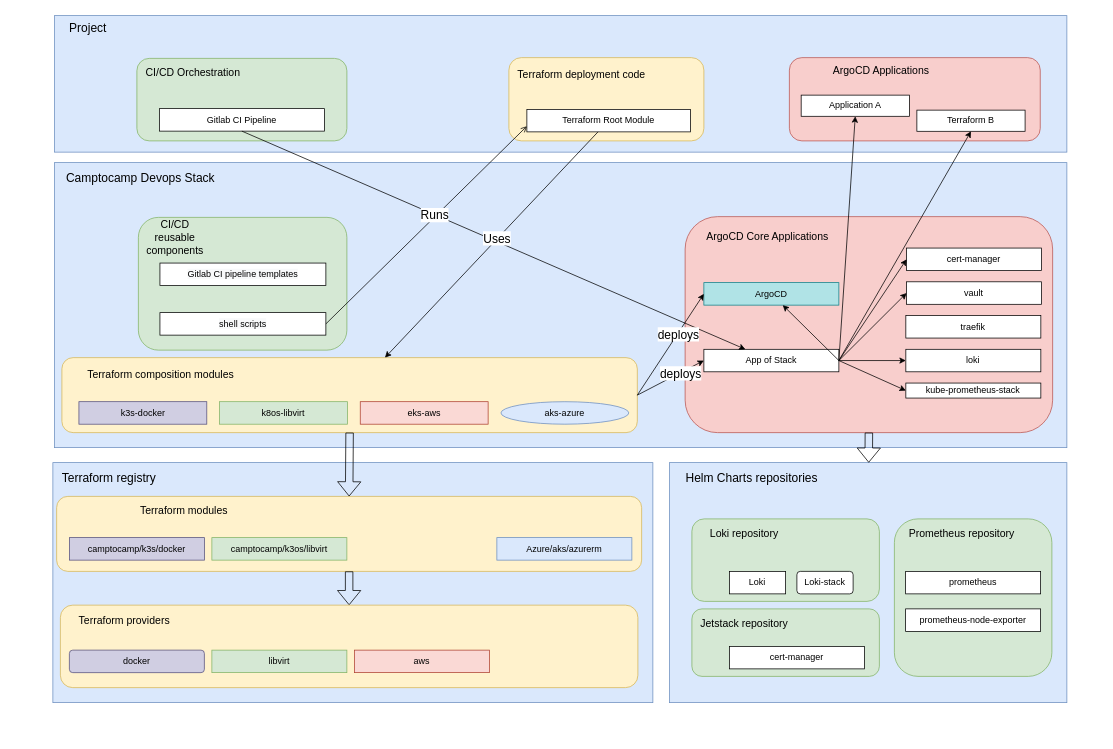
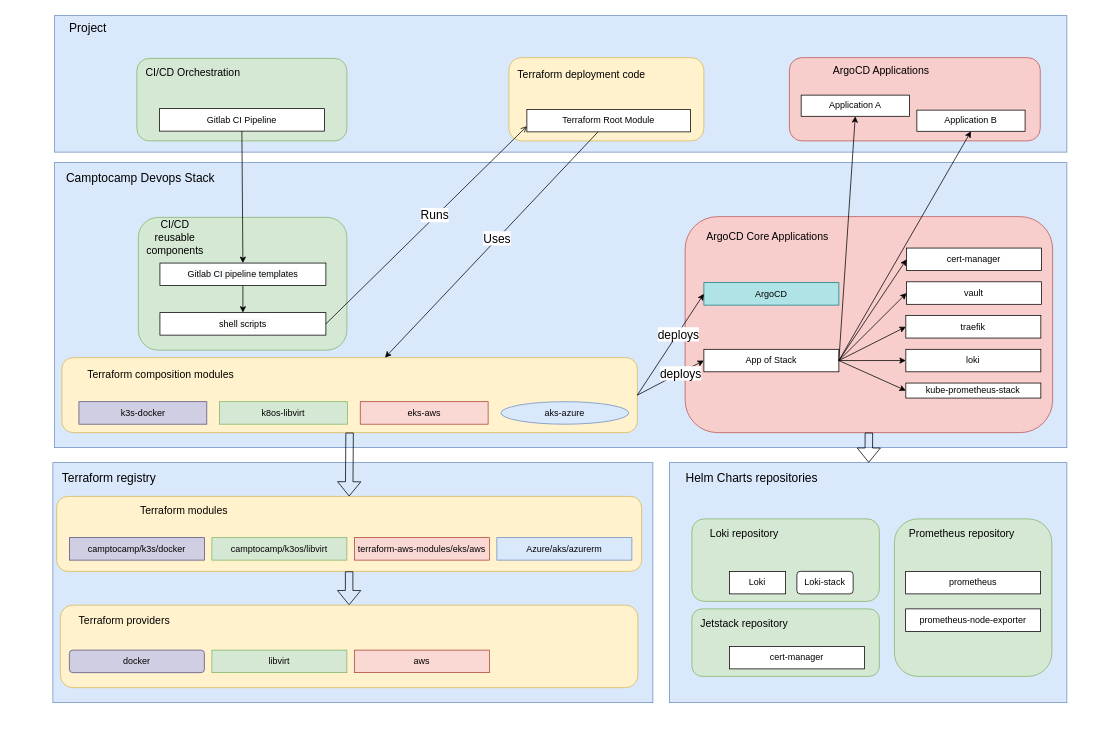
node "Terraform B": label "Terraform B" -> "Application B"
edge "Gitlab CI Pipeline" -> "App of Stack": now "Gitlab CI Pipeline" -> "Gitlab CI pipeline templates"
edge "Gitlab CI pipeline templates" -> "shell scripts": added
edge "App of Stack" -> "ArgoCD": now "App of Stack" -> "traefik"
node "terraform-aws-modules/eks/aws": added
